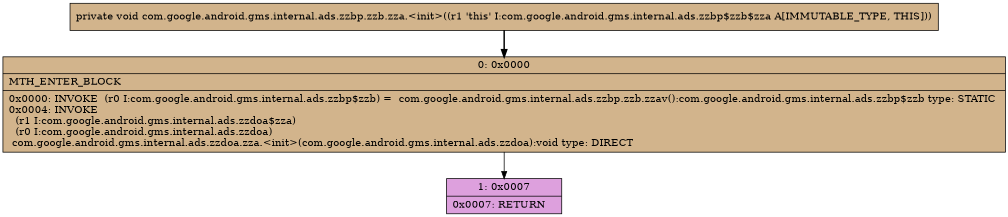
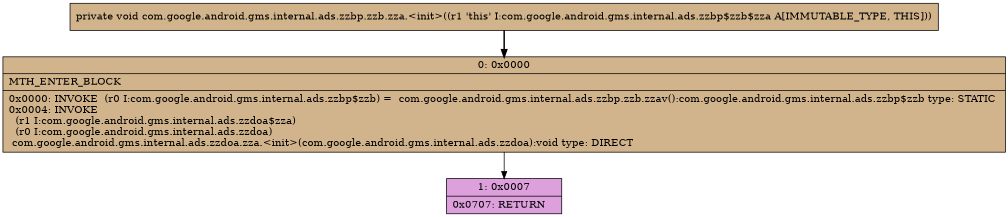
node "1: 0x0007": text "0x0007: RETURN" -> "0x0707: RETURN"
